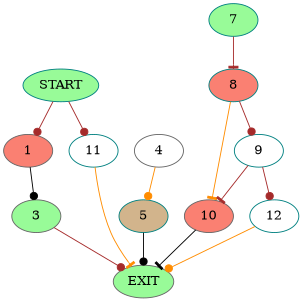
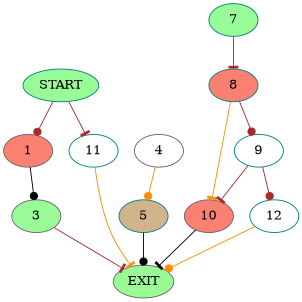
edge "START" -> "11": arrowhead dot -> tee
edge "3" -> "EXIT": arrowhead dot -> tee
